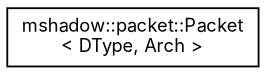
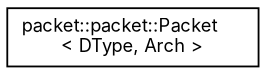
node "mshadow::packet::Packet < DType, Arch >": label "mshadow::packet::Packet < DType, Arch >" -> "packet::packet::Packet < DType, Arch >"
